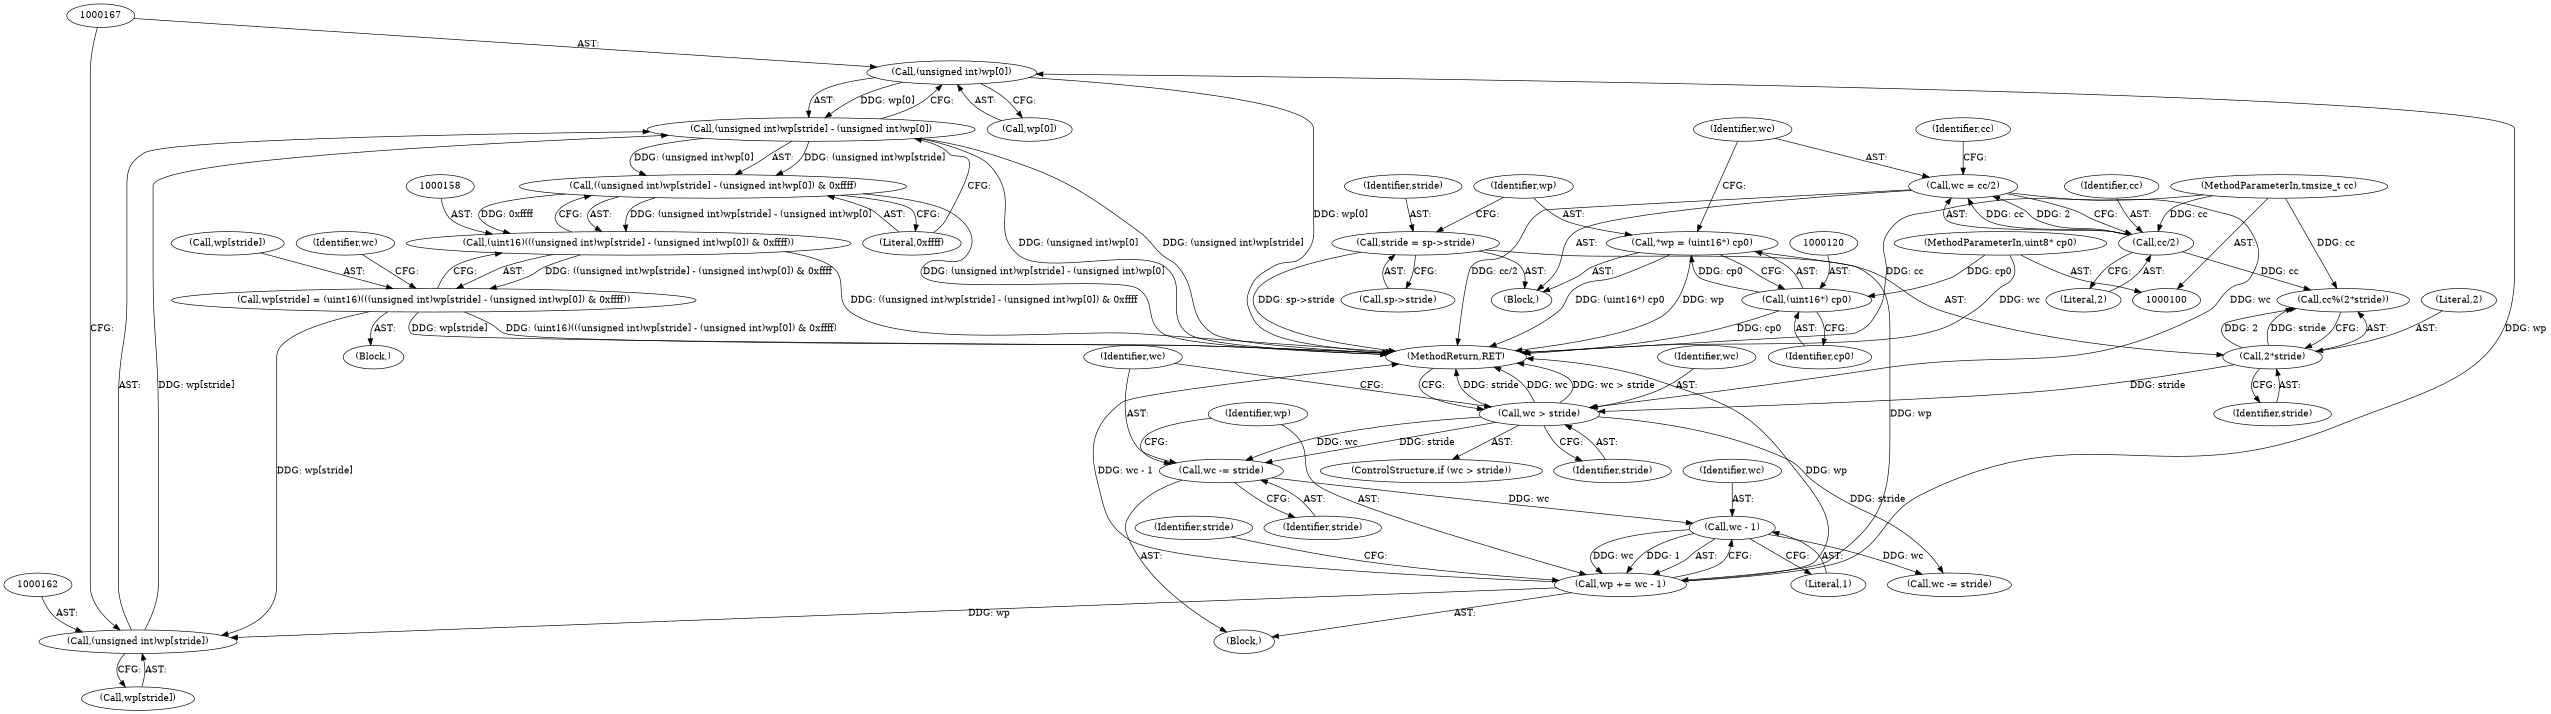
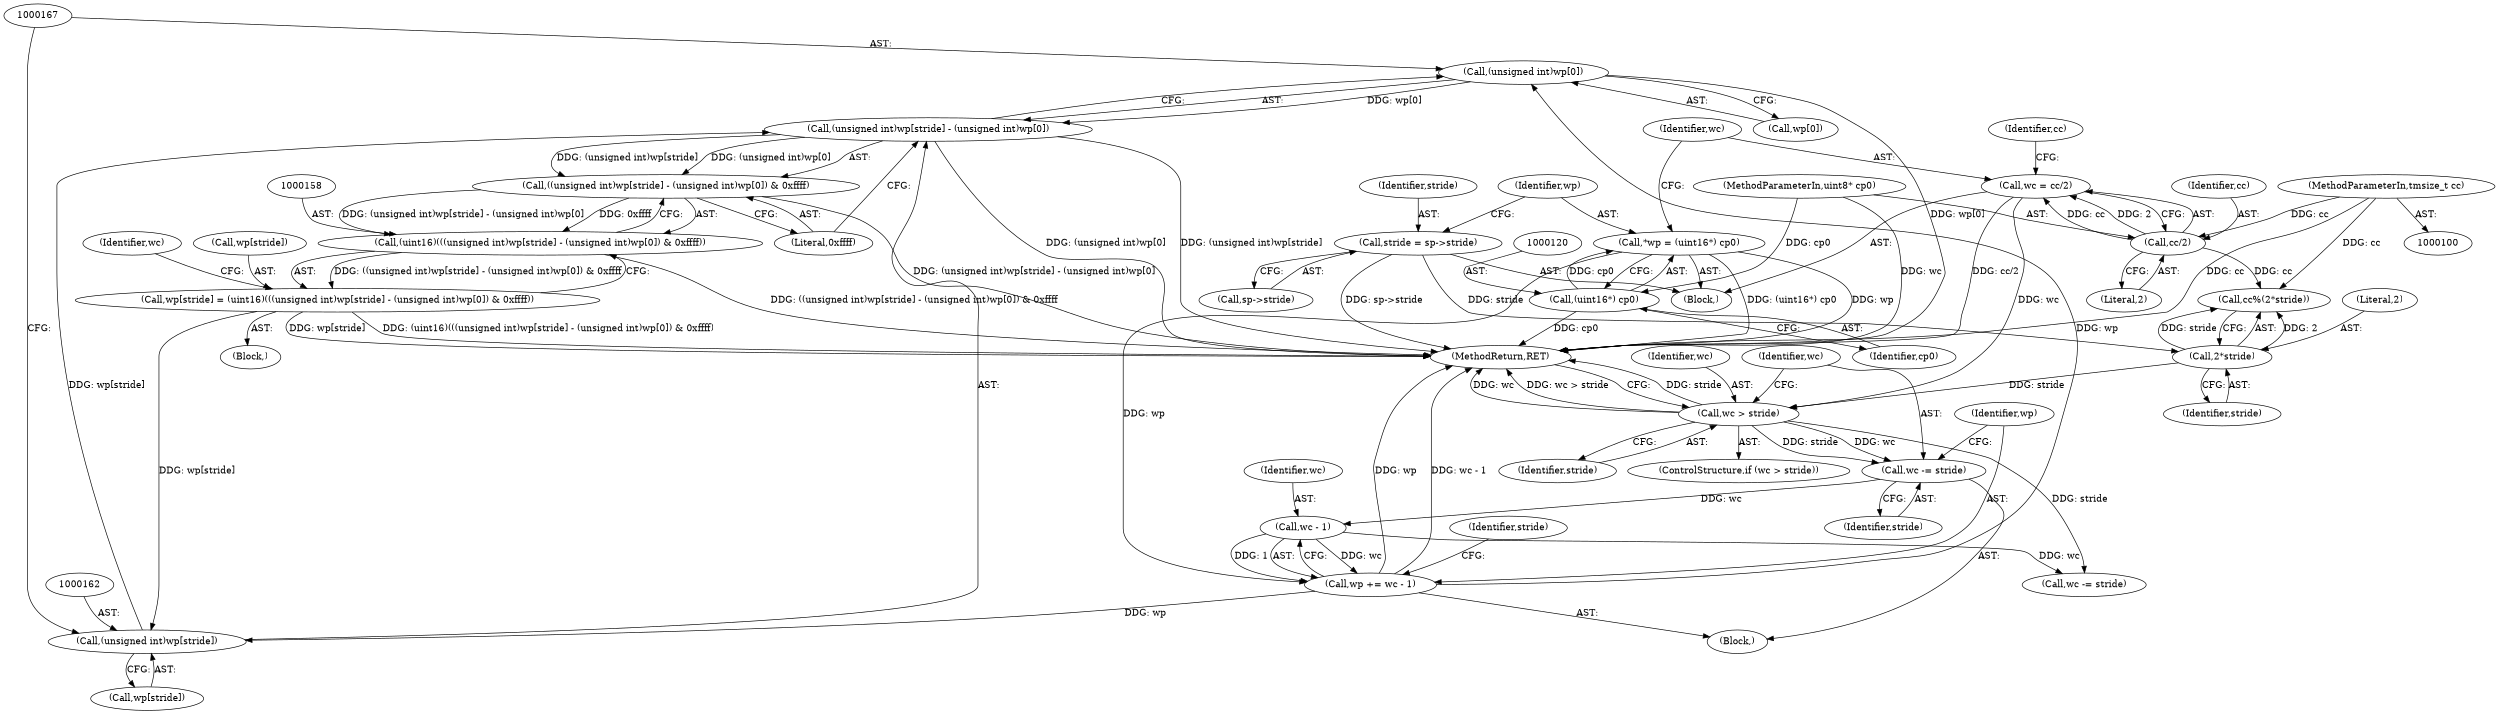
edge "(MethodParameterIn,uint8* cp0)" -> "1000100": now "(MethodParameterIn,uint8* cp0)" -> "(Call,cc/2)"
edge "(Call,stride = sp->stride)" -> "(Call,2*stride)": label "AST: " -> "DDG: stride"
node "(Literal,1)": removed
